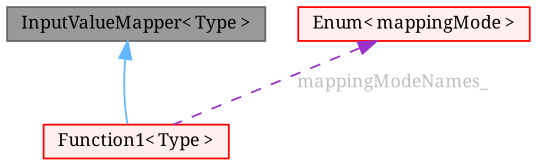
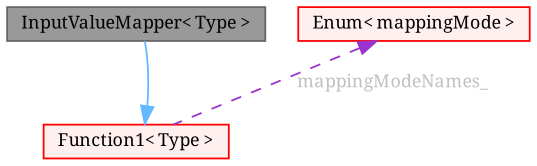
edge "Function1< Type >" -> "InputValueMapper< Type >": reversed
